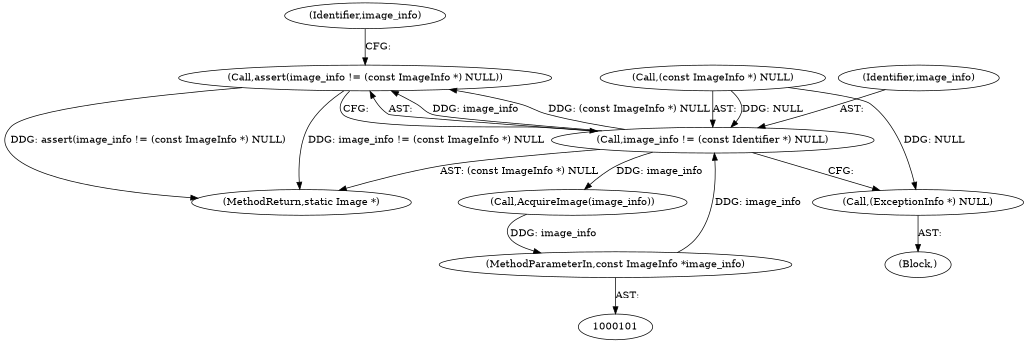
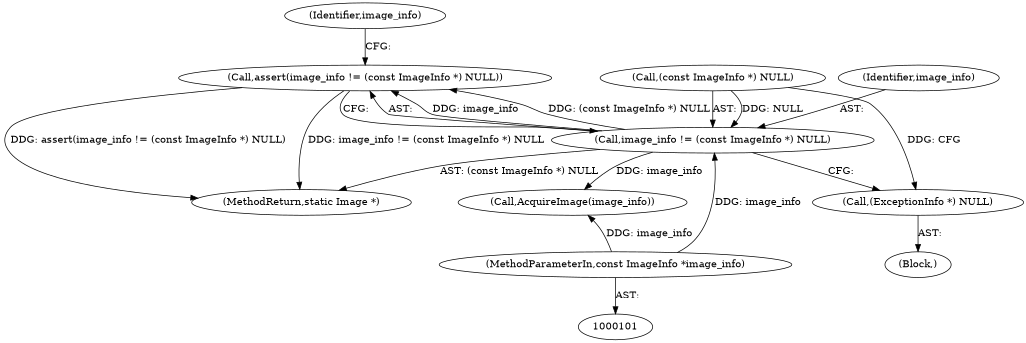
node "(Call,image_info != (const Identifier *) NULL)": label "(Call,image_info != (const Identifier *) NULL)" -> "(Call,image_info != (const ImageInfo *) NULL)"
edge "(Call,(const ImageInfo *) NULL)" -> "(Call,(ExceptionInfo *) NULL)": label "DDG: NULL" -> "DDG: CFG"
edge "(Call,AcquireImage(image_info))" -> "(MethodParameterIn,const ImageInfo *image_info)": reversed
